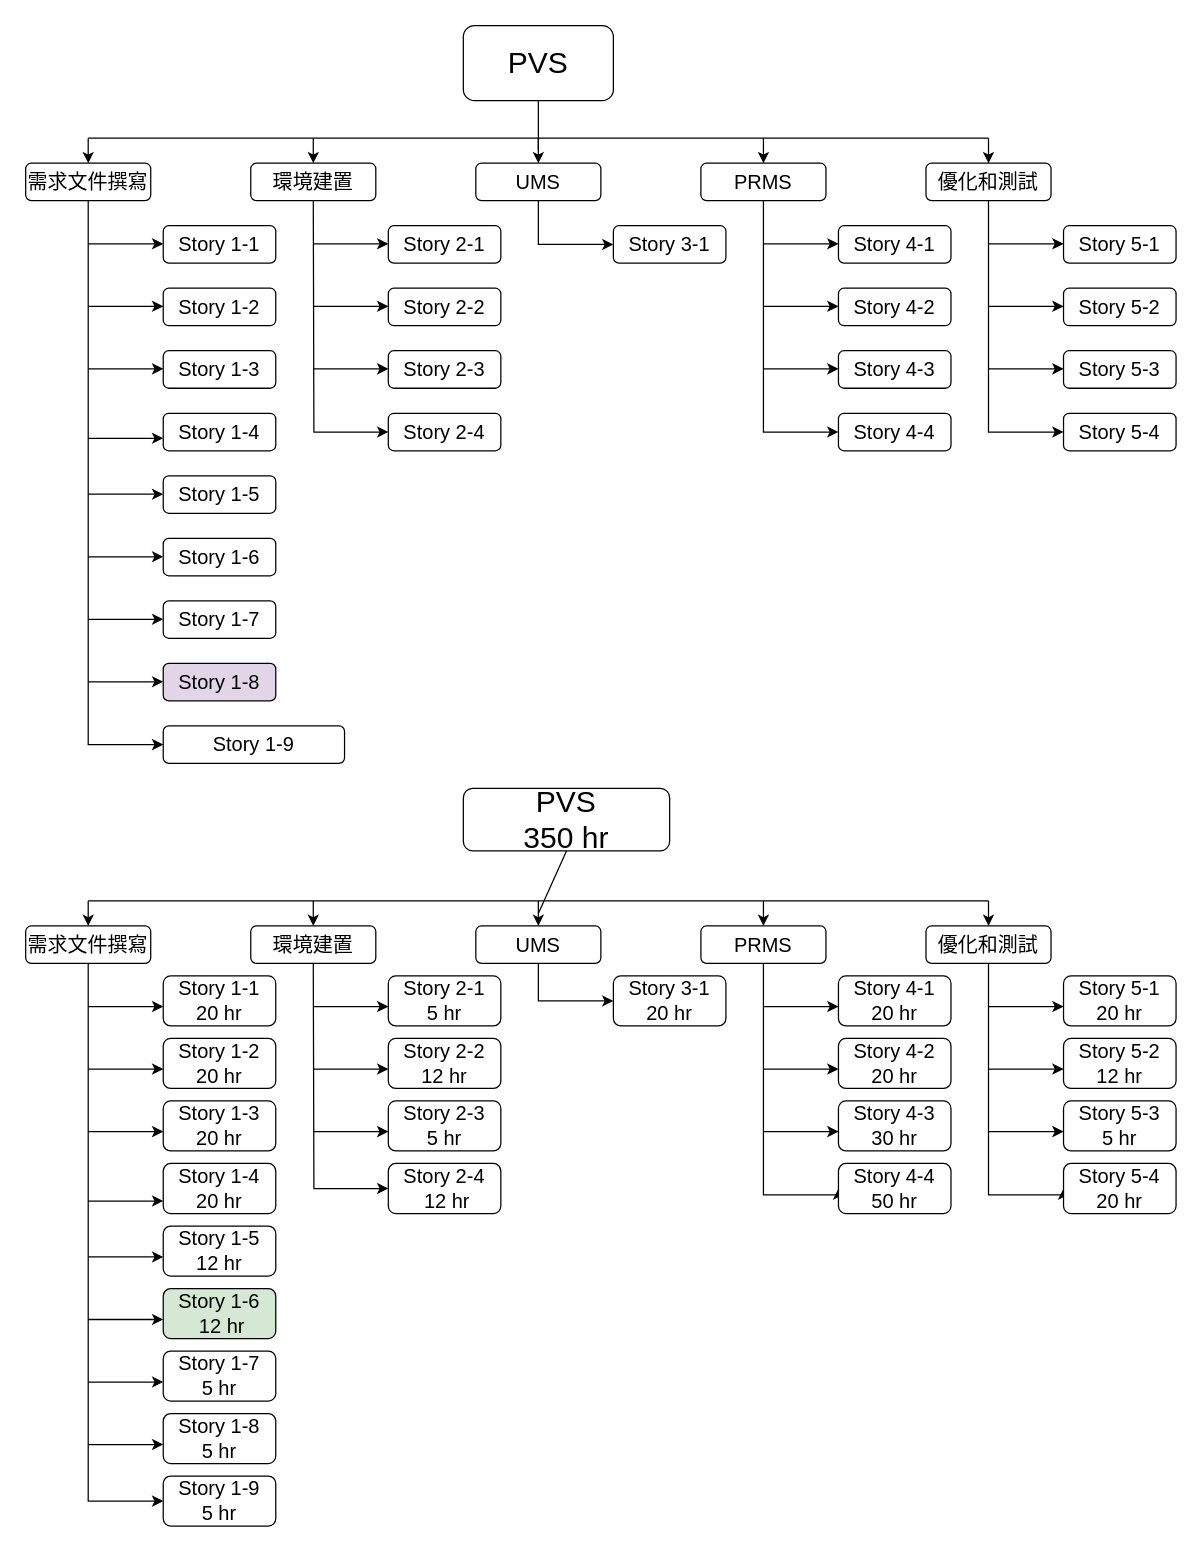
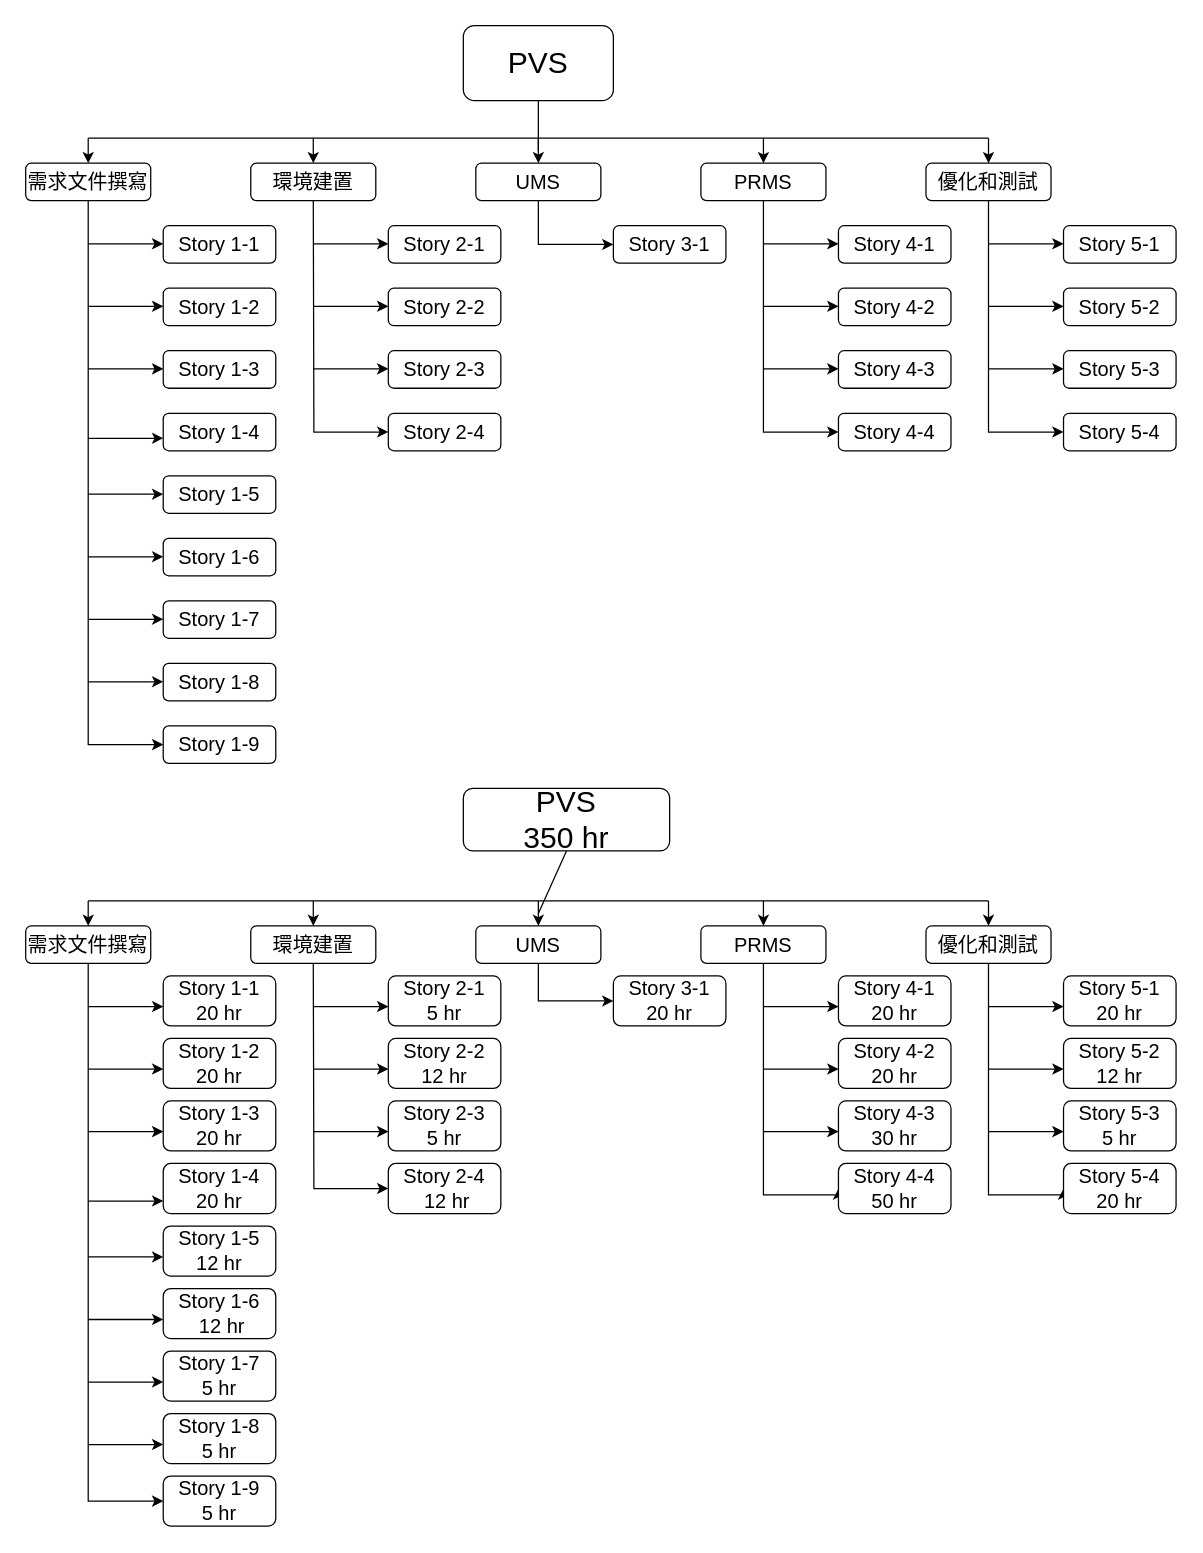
node "Story 1-8": fillcolor #e1d5e7 -> #ffffff
node "Story 1-9": size 181x38 -> 113x38
node "Story 1-6 12 hr": fillcolor #d5e8d4 -> #ffffff
